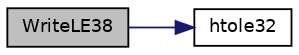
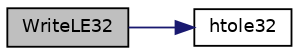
node "WriteLE38": label "WriteLE38" -> "WriteLE32"
